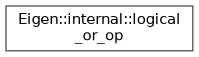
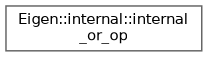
node "Eigen::internal::logical _or_op": label "Eigen::internal::logical _or_op" -> "Eigen::internal::internal _or_op"
